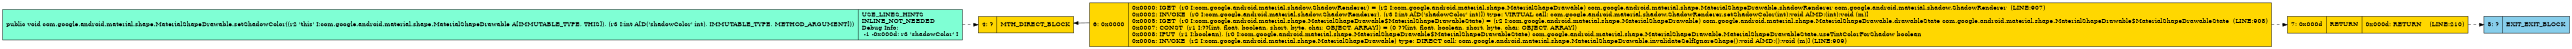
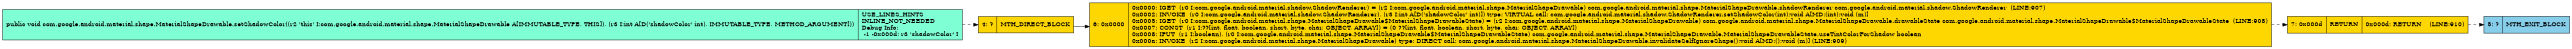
edge "6: 0x0000" -> "4: ?": reversed
node "7: 0x000d": text "0x000d: RETURN    (LINE:210)" -> "0x000d: RETURN    (LINE:910)"
node "5: ?": text "EXIT_EXIT_BLOCK" -> "MTH_EXIT_BLOCK"
